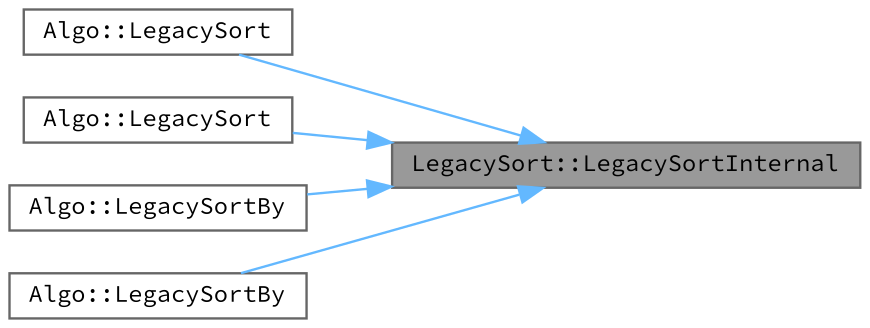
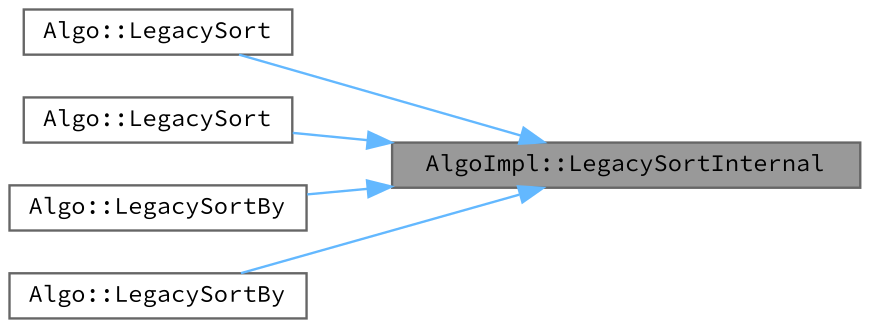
node "LegacySort::LegacySortInternal": label "LegacySort::LegacySortInternal" -> "AlgoImpl::LegacySortInternal"
